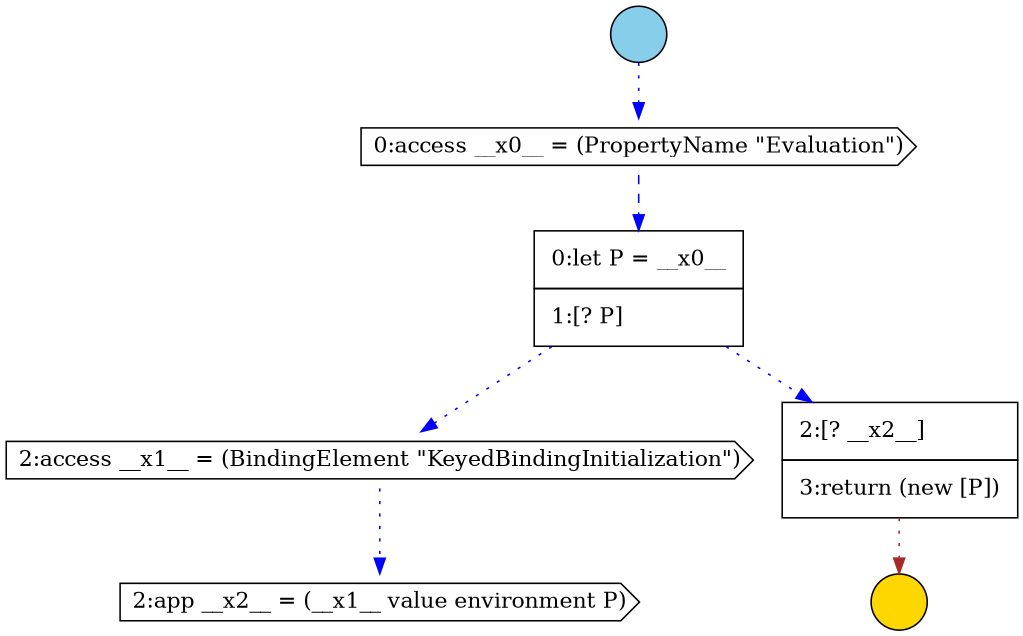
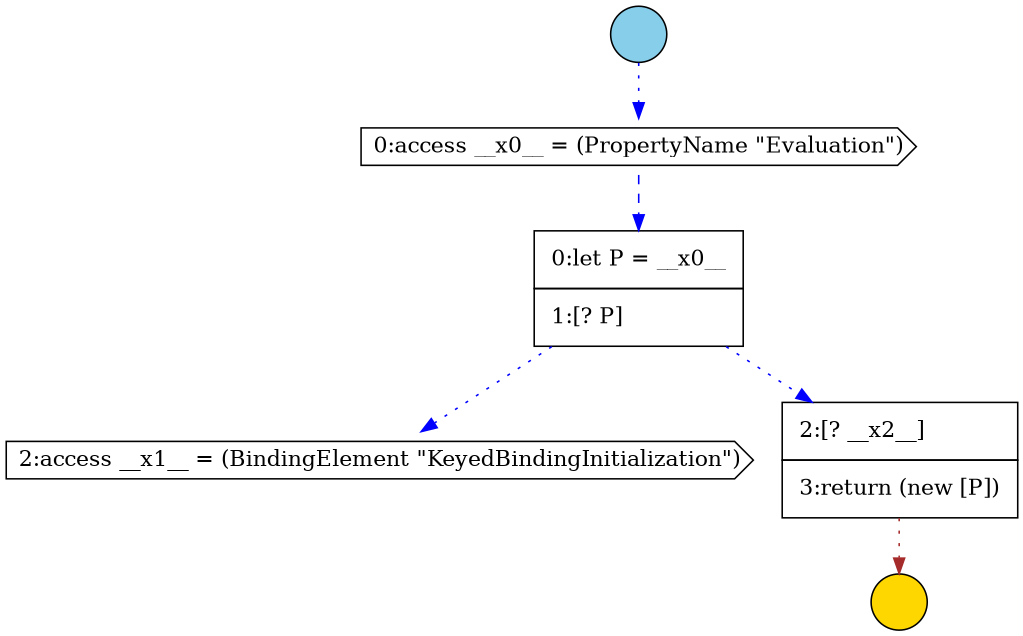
node "2:app __x2__ = (__x1__ value environment P)": removed
